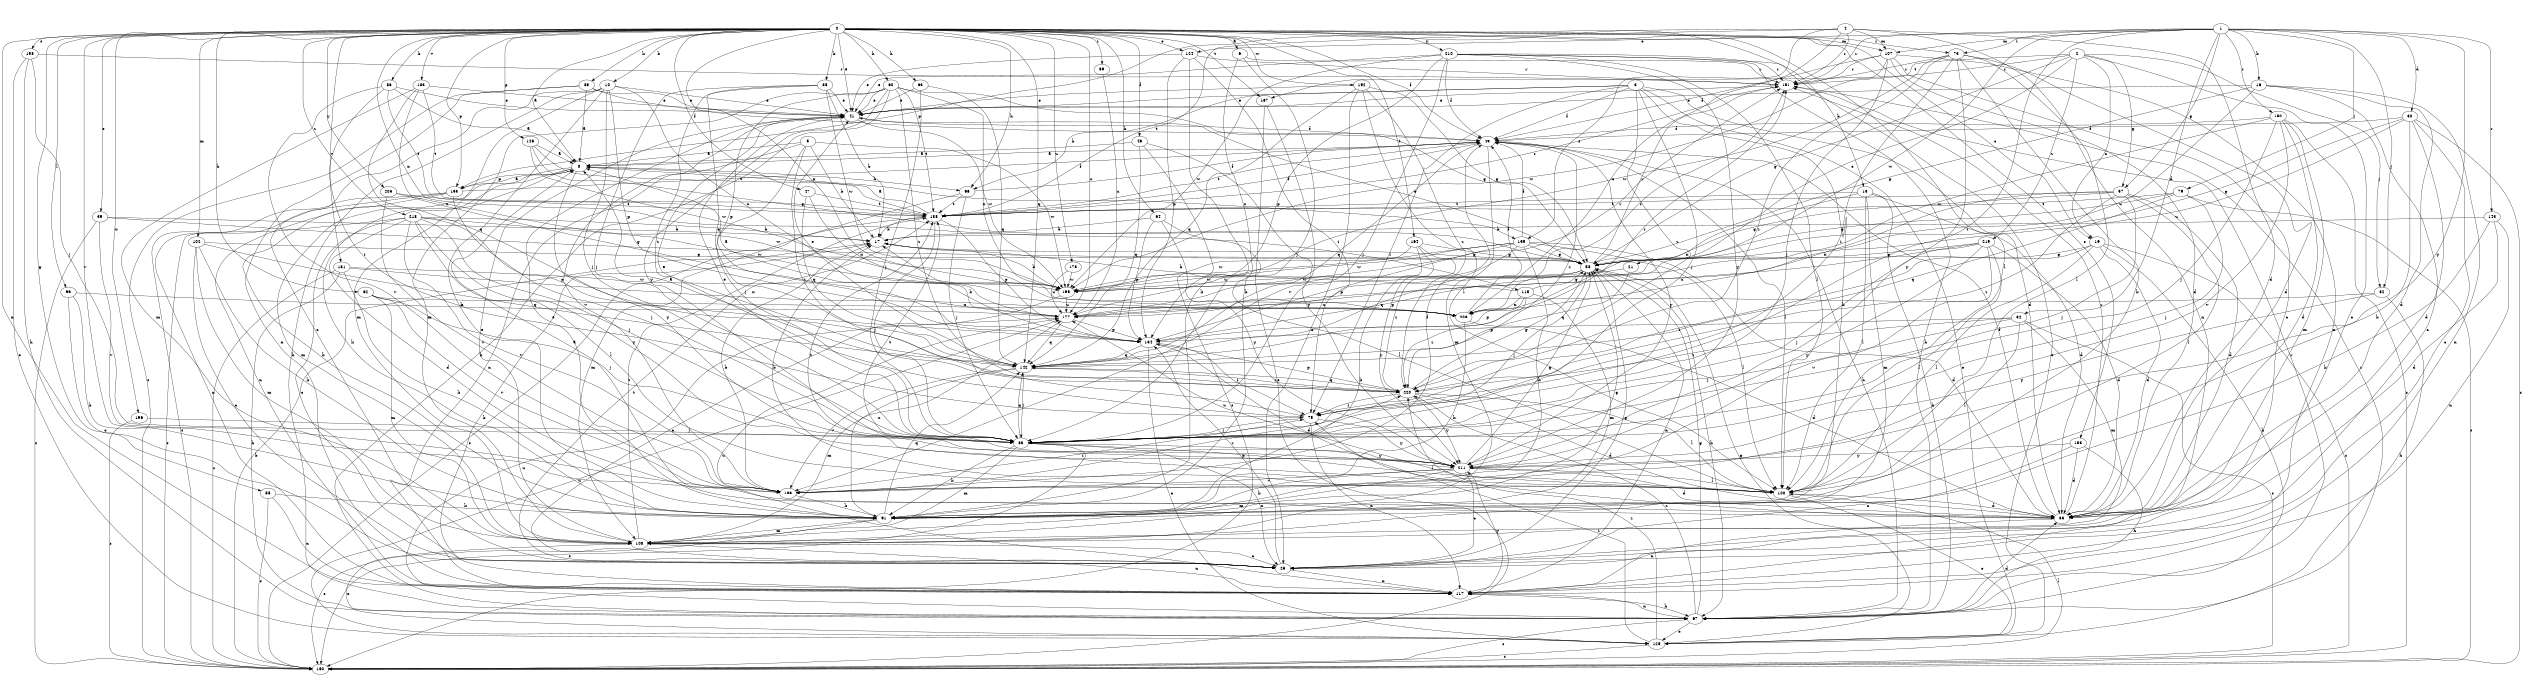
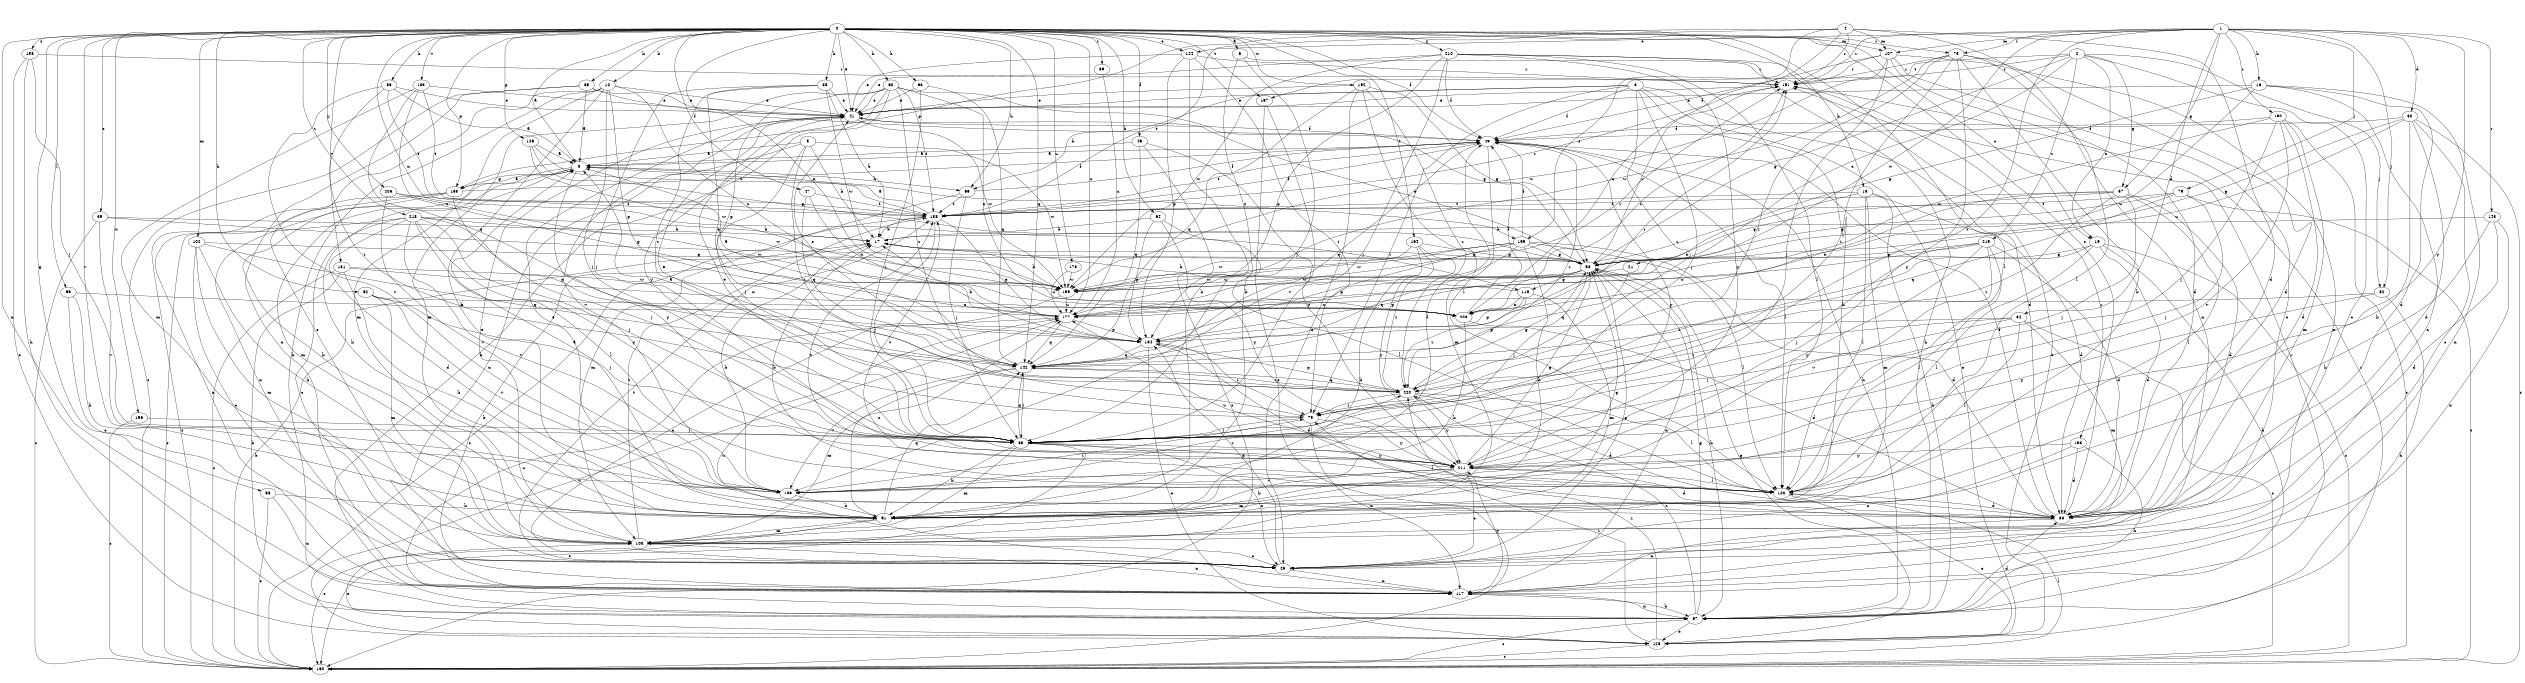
edge "210" -> "151": removed, label "r"
edge "115" -> "58": reversed
